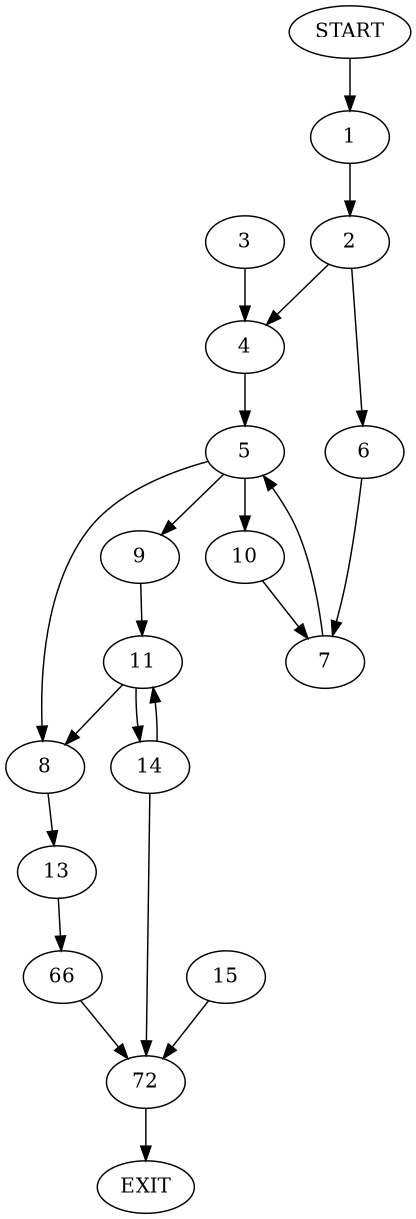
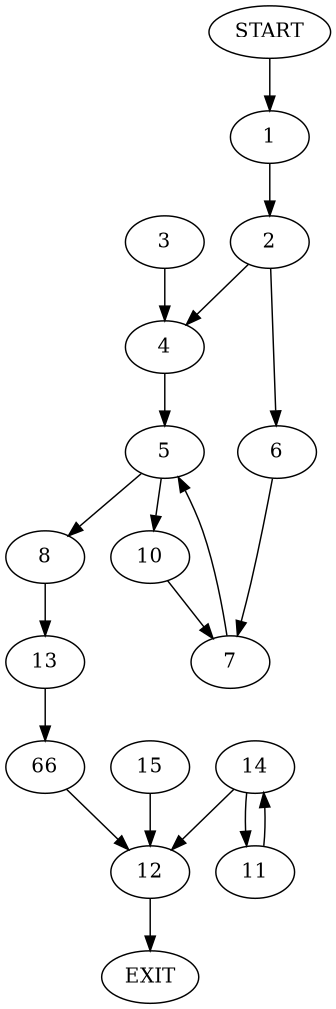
node "9": removed
edge "11" -> "8": removed
node "72": label "72" -> "12"
